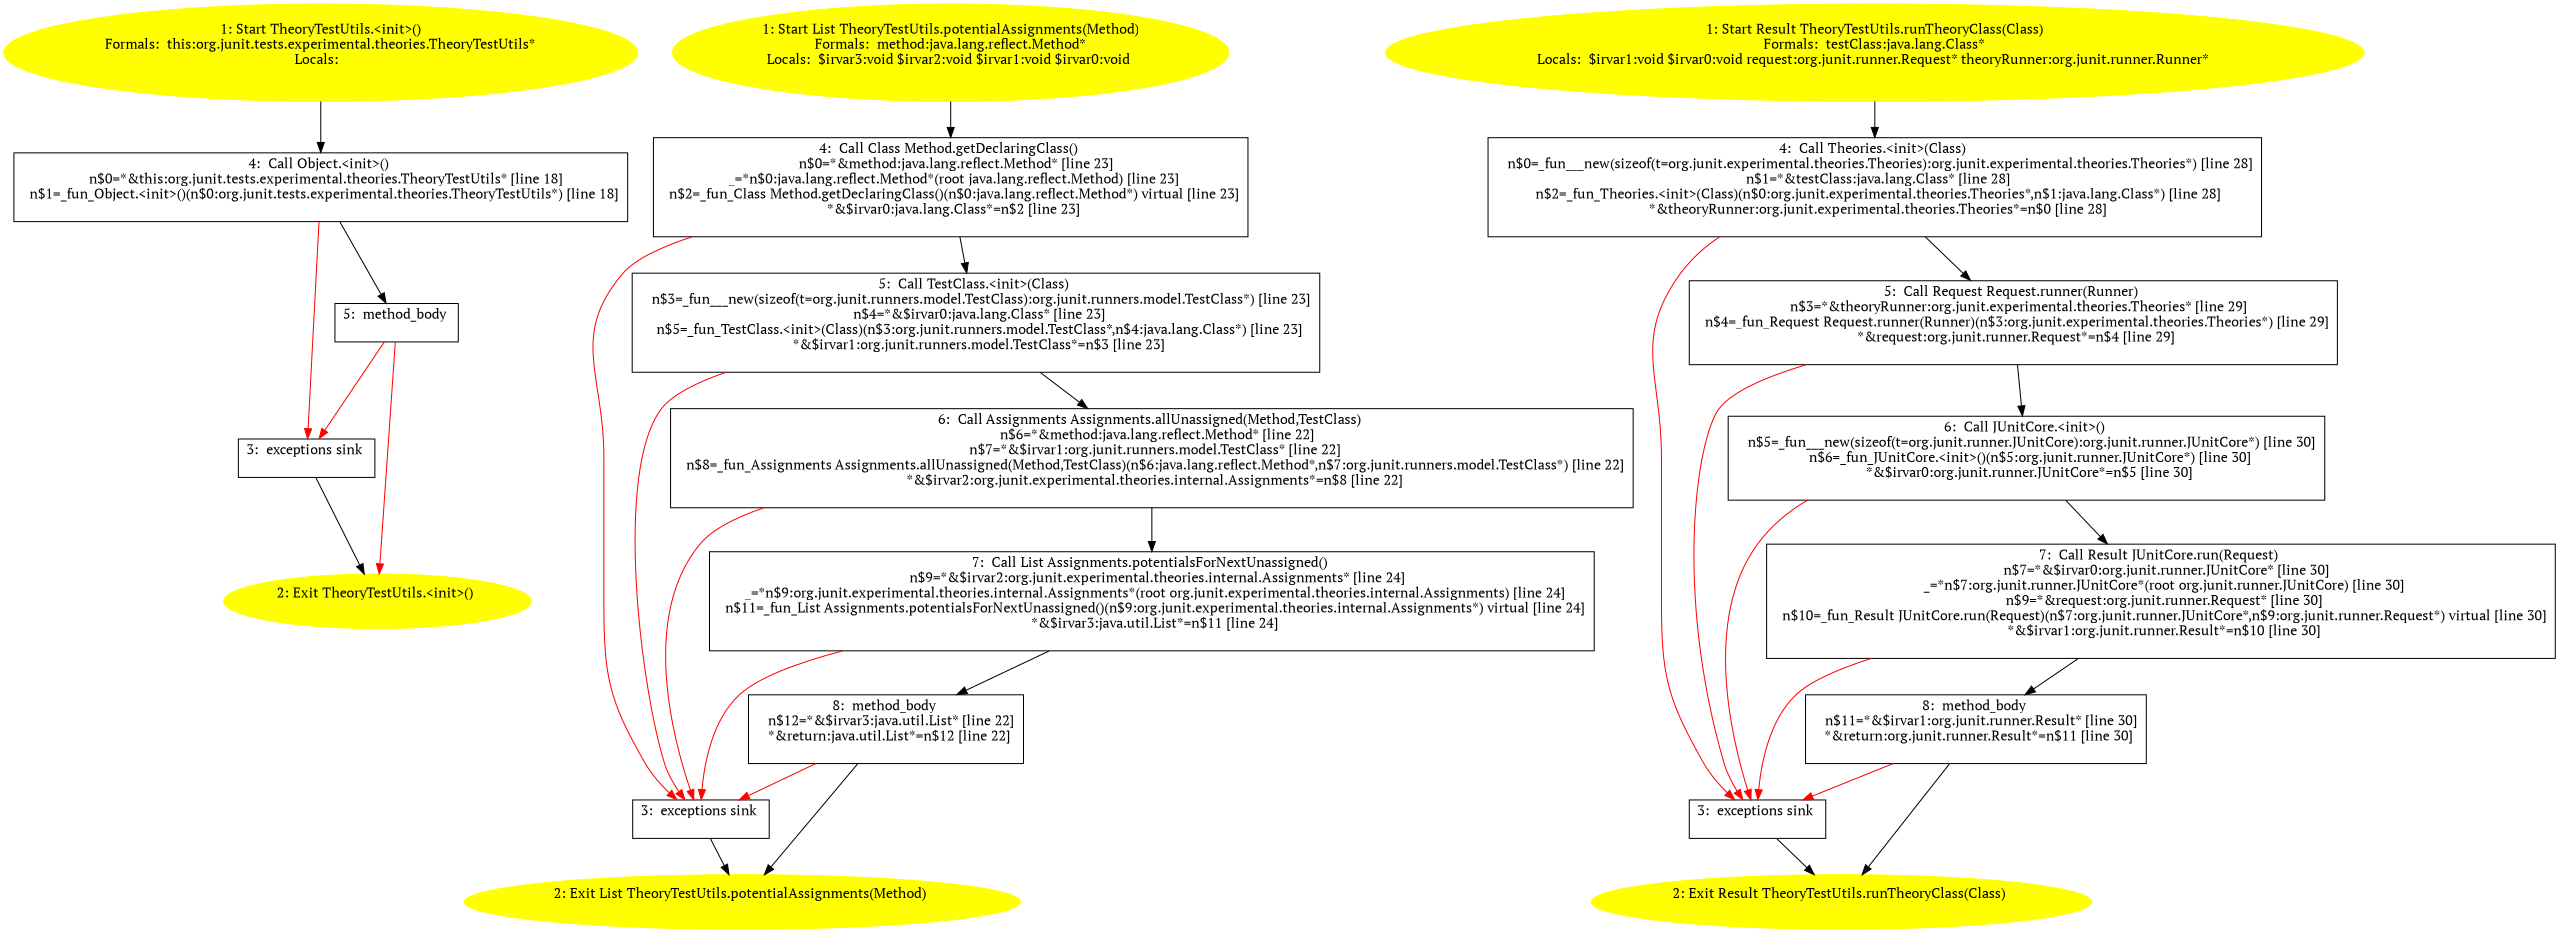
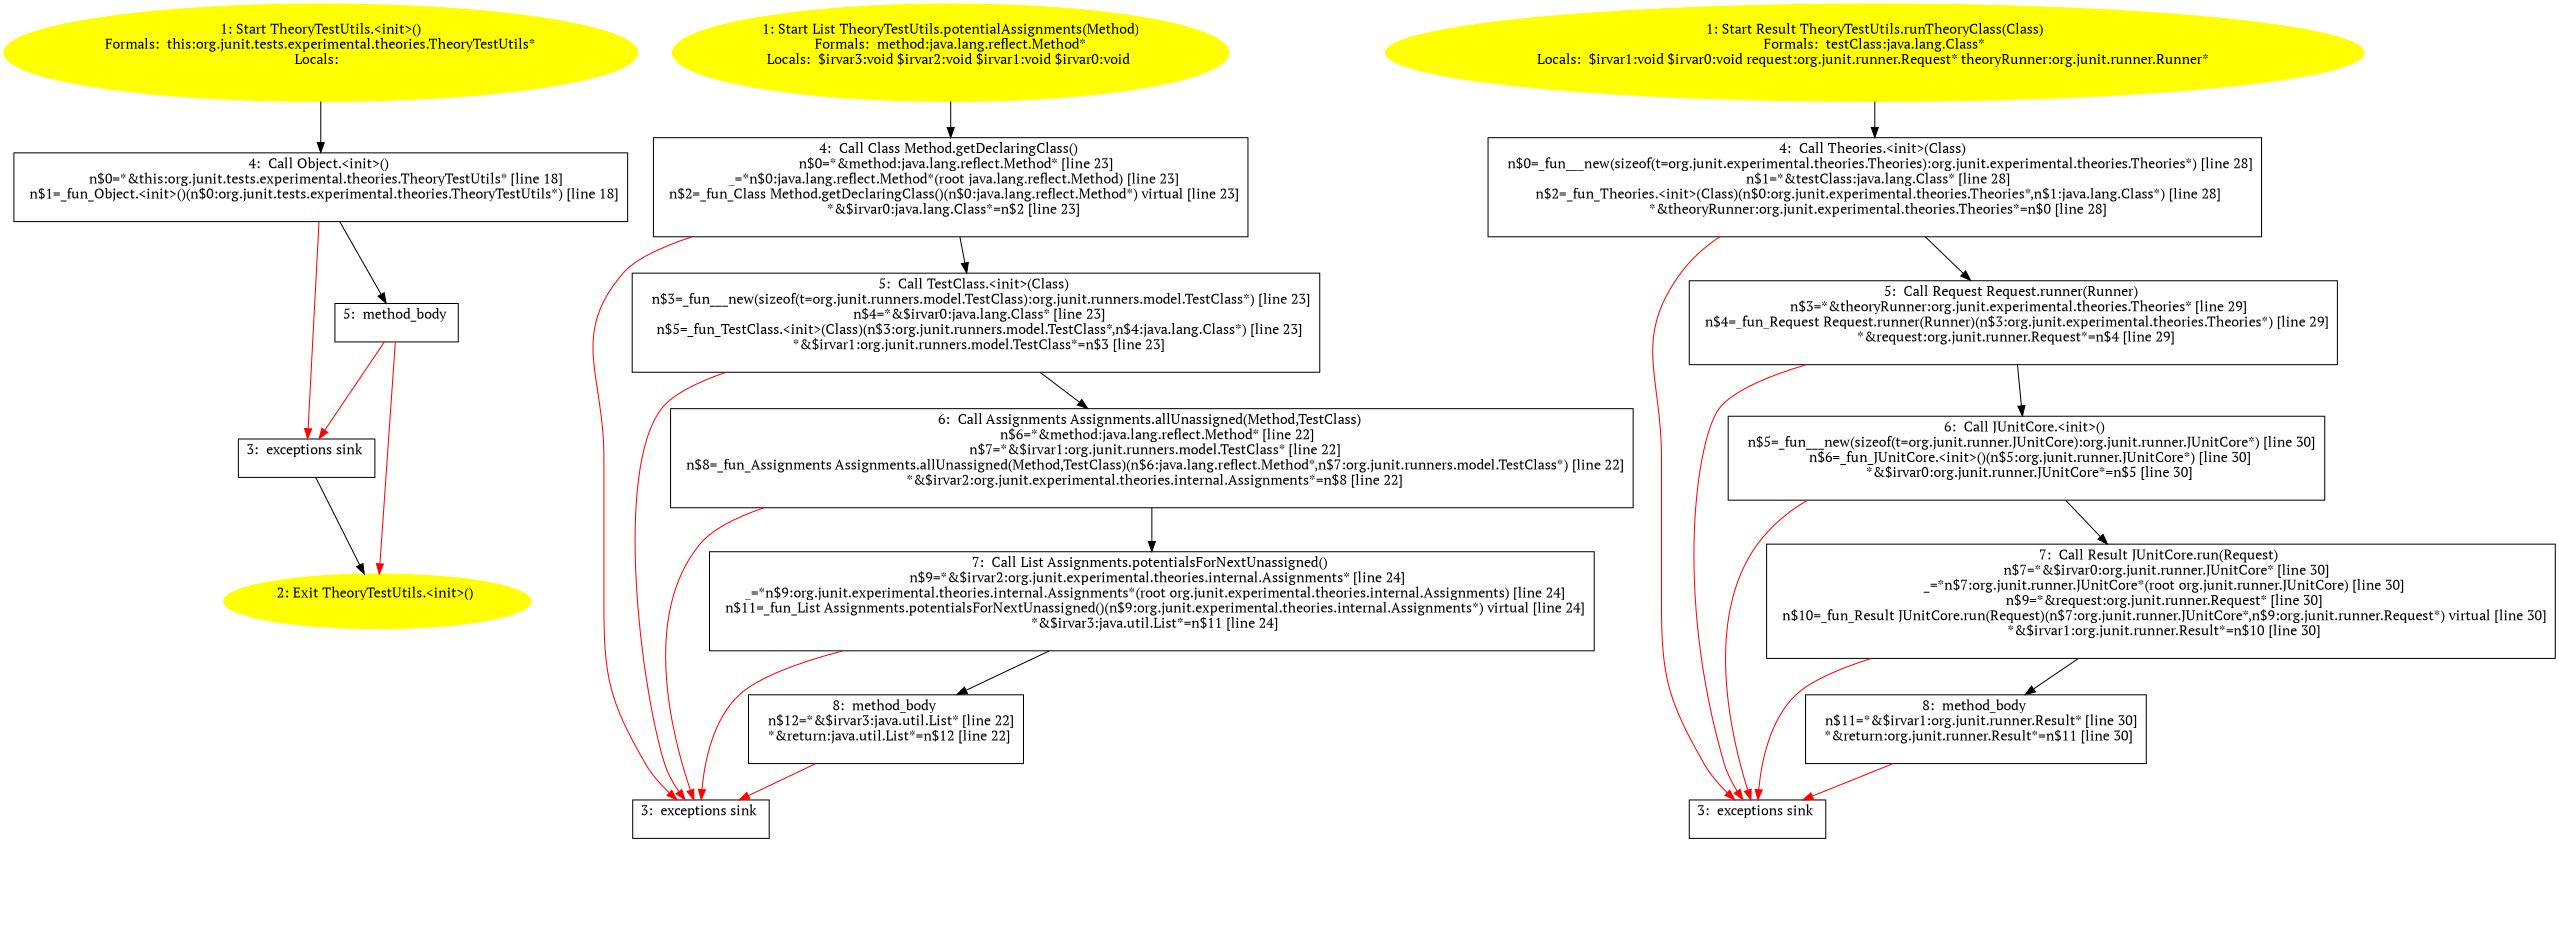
node "2: Exit List TheoryTestUtils.potentialAssignments(Method)": removed
node "2: Exit Result TheoryTestUtils.runTheoryClass(Class)": removed
